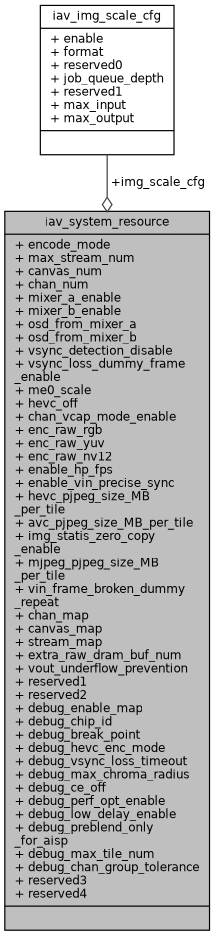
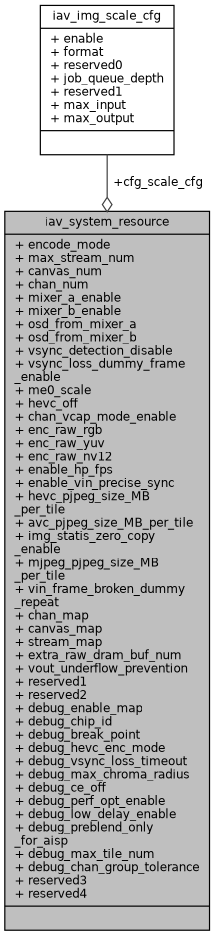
edge "iav_img_scale_cfg" -> "iav_system_resource": label " +img_scale_cfg" -> " +cfg_scale_cfg"
